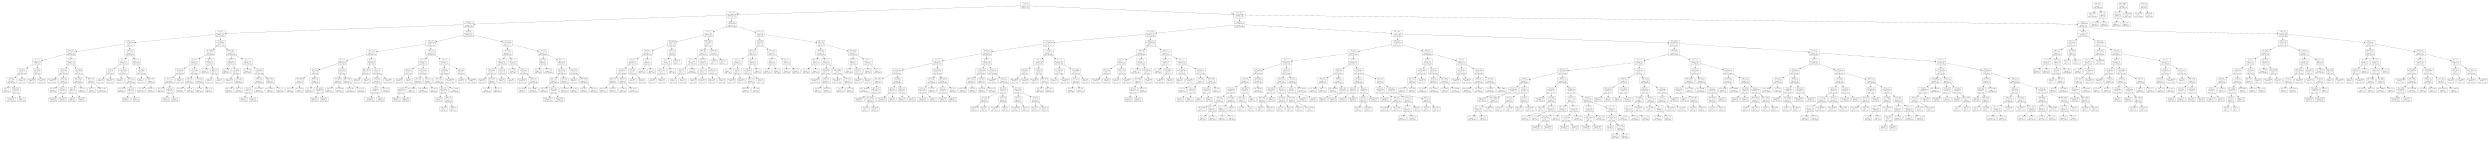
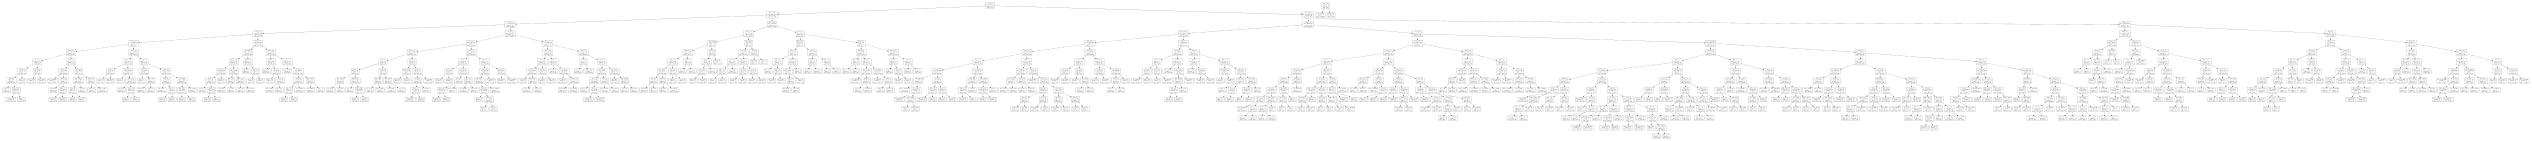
node "X[4] <= 4.5 mse = 17.2449 samples = 14 value = 401.5714": added
